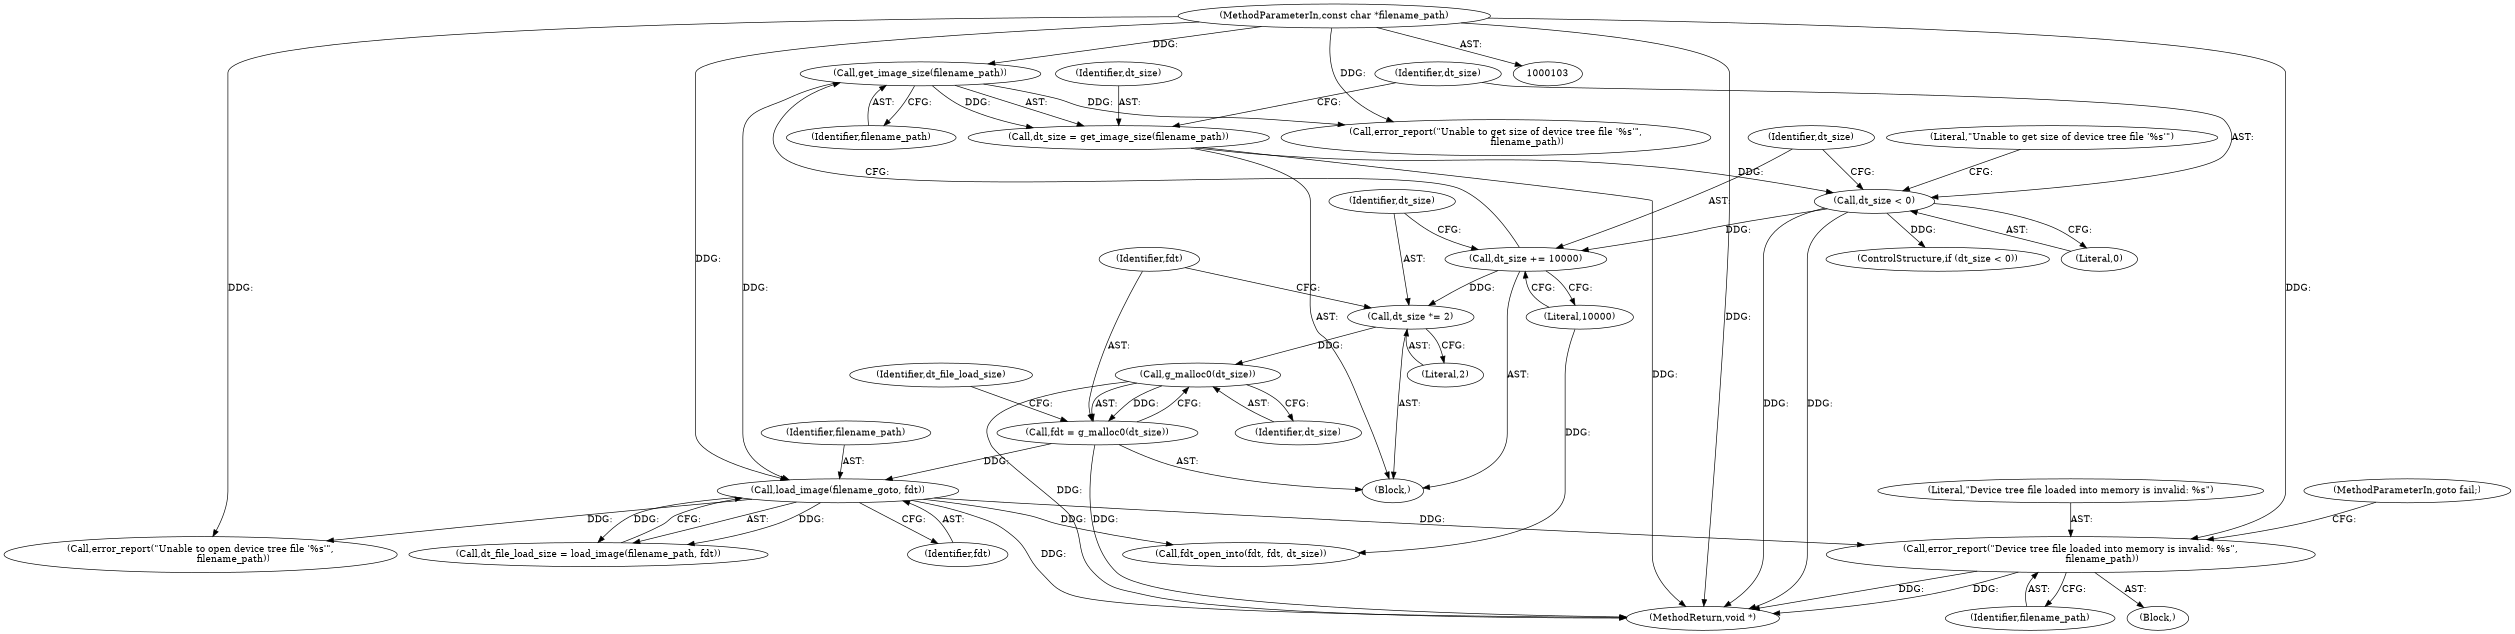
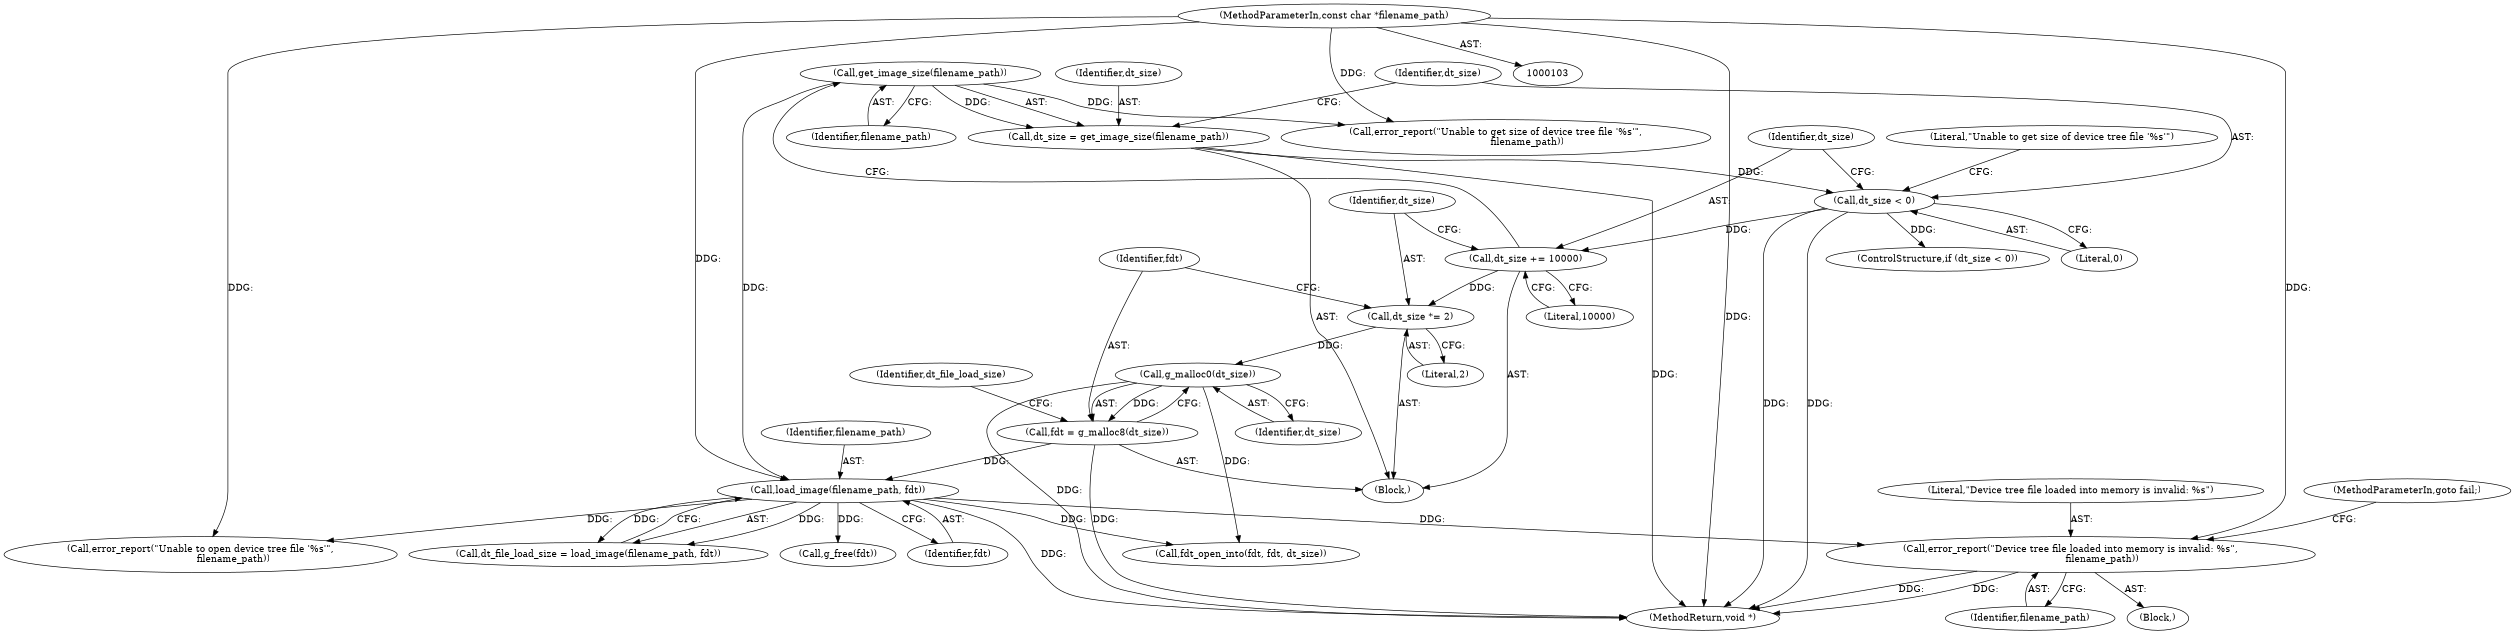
edge "(MethodParameterIn,const char *filename_path)" -> "(Call,get_image_size(filename_path))": removed, label "DDG:"
node "(Call,fdt = g_malloc0(dt_size))": label "(Call,fdt = g_malloc0(dt_size))" -> "(Call,fdt = g_malloc8(dt_size))"
node "(Call,load_image(filename_goto, fdt))": label "(Call,load_image(filename_goto, fdt))" -> "(Call,load_image(filename_path, fdt))"
edge "(Literal,10000)" -> "(Call,fdt_open_into(fdt, fdt, dt_size))": now "(Call,g_malloc0(dt_size))" -> "(Call,fdt_open_into(fdt, fdt, dt_size))"
node "(Call,g_free(fdt))": added
